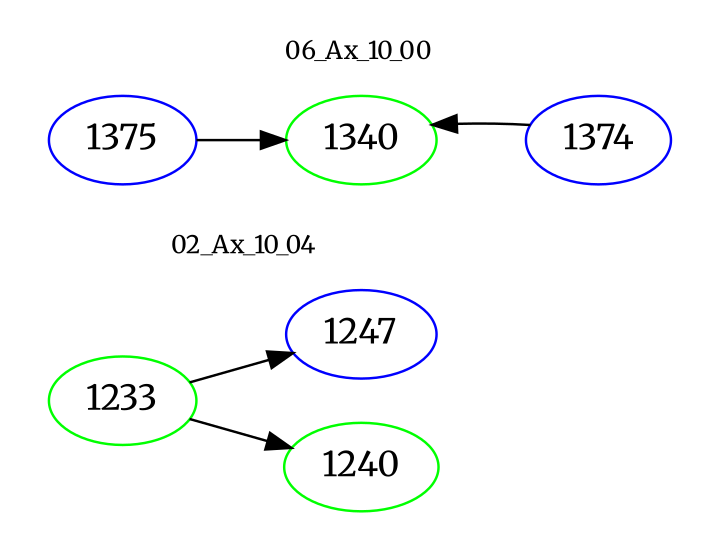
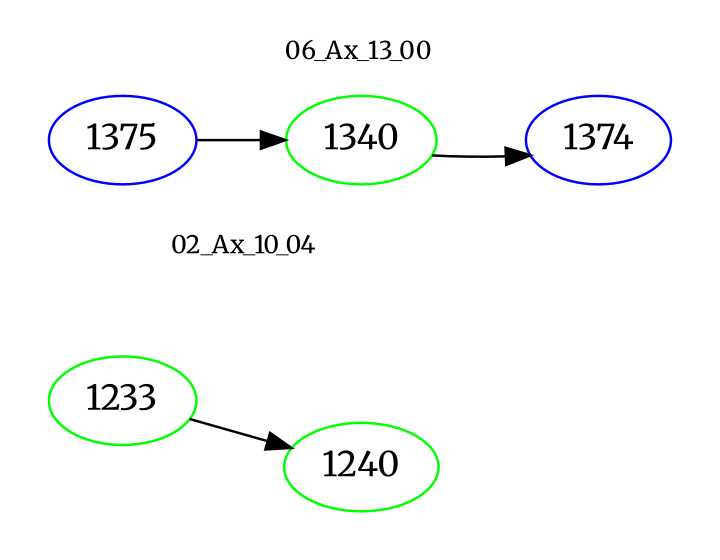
cluster "06_Ax_10_00": label "06_Ax_10_00" -> "06_Ax_13_00"
edge "1374" -> "1340": reversed
node "1247": removed
